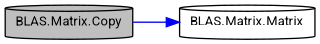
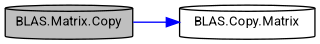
node "BLAS.Matrix.Matrix": label "BLAS.Matrix.Matrix" -> "BLAS.Copy.Matrix"
